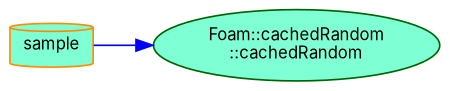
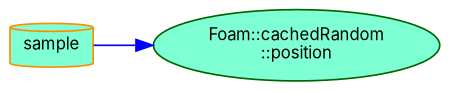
node "Foam::cachedRandom ::cachedRandom": label "Foam::cachedRandom ::cachedRandom" -> "Foam::cachedRandom ::position"
